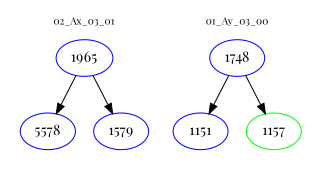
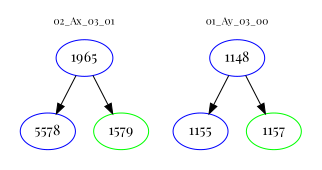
node "1748": label "1748" -> "1148"
node "1579": color blue -> green
node "1151": label "1151" -> "1155"
